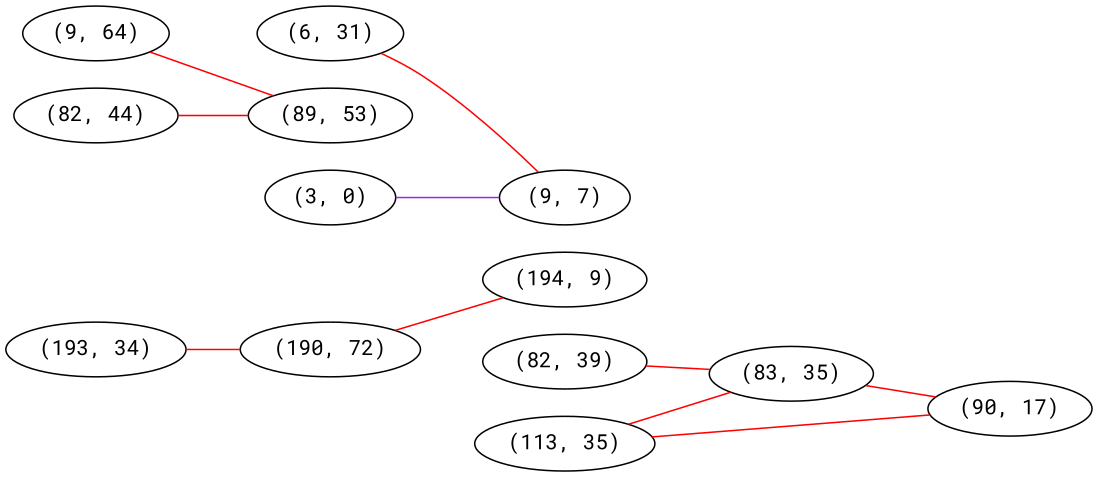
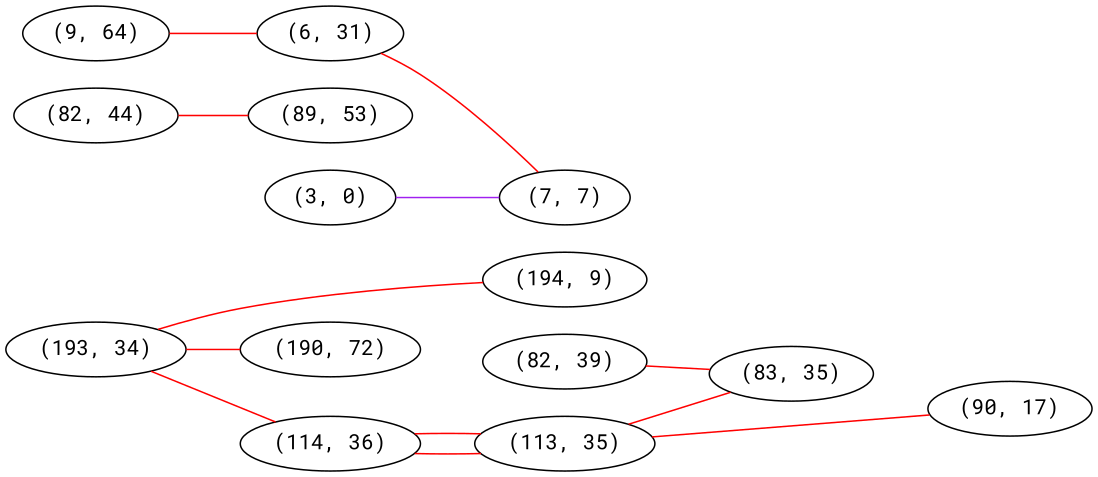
edge "(9, 64)" -- "(89, 53)": now "(9, 64)" -- "(6, 31)"
node "(9, 7)": label "(9, 7)" -> "(7, 7)"
edge "(194, 9)" -- "(190, 72)": now "(194, 9)" -- "(193, 34)"
edge "(83, 35)" -- "(90, 17)": removed
node "(114, 36)": added
